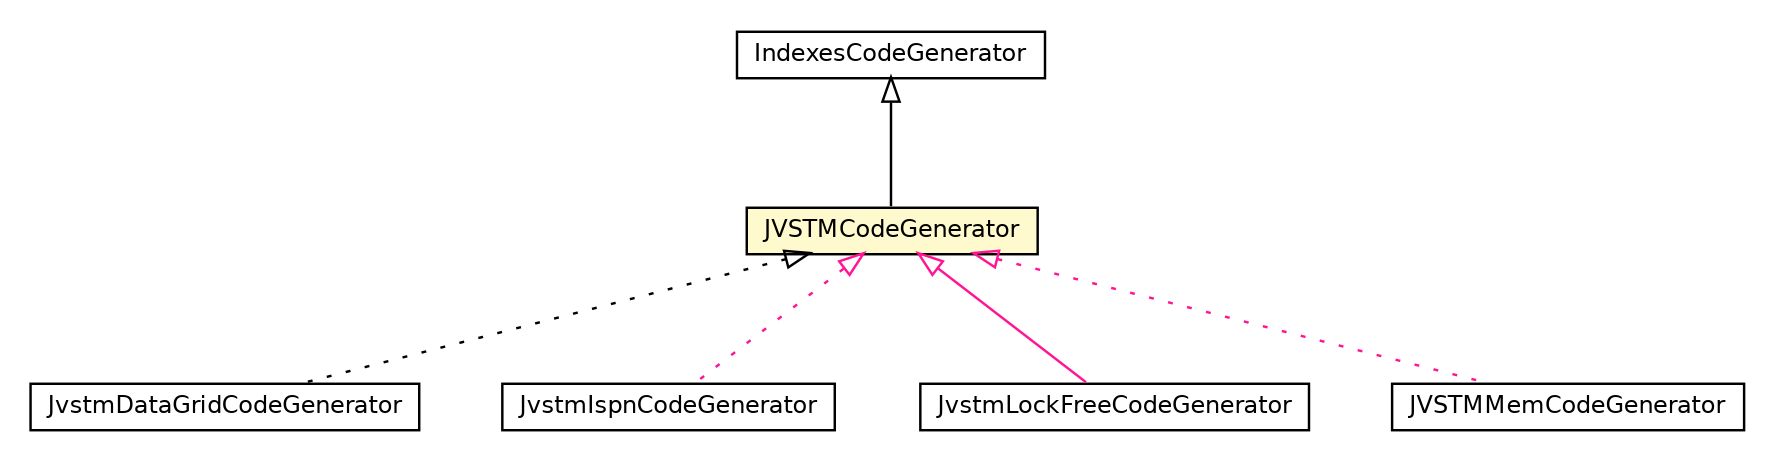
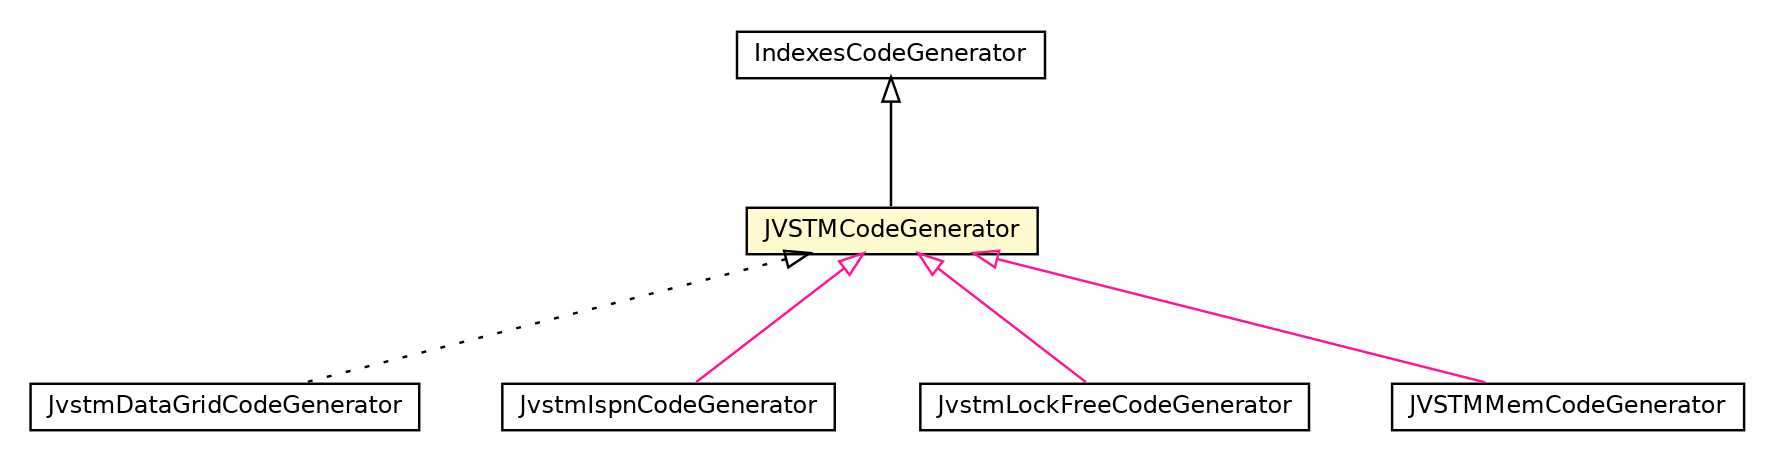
edge "JVSTMMemCodeGenerator" -> "JVSTMCodeGenerator": style dotted -> solid
edge "JvstmIspnCodeGenerator" -> "JVSTMCodeGenerator": style dotted -> solid
